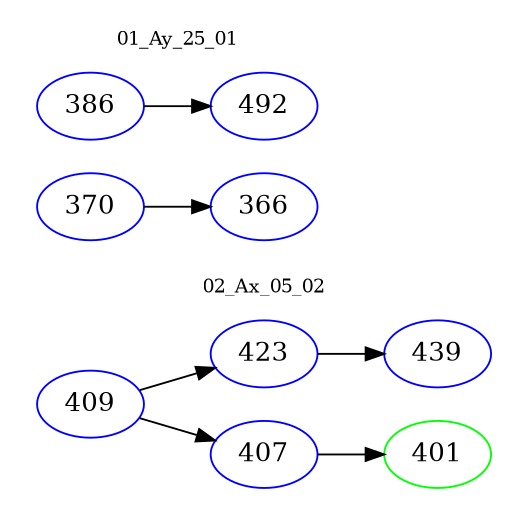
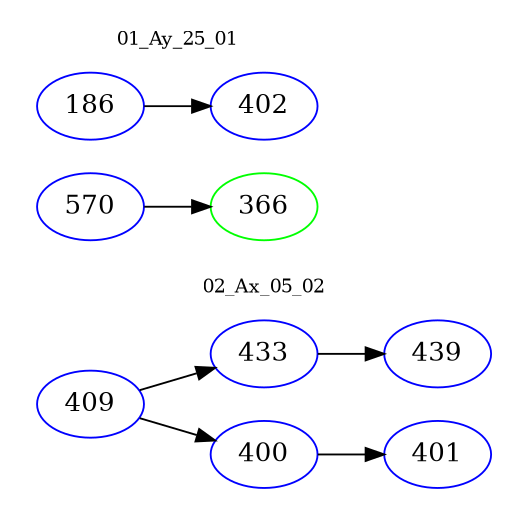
node "386": label "386" -> "186"
node "492": label "492" -> "402"
node "370": label "370" -> "570"
node "366": color blue -> green
node "423": label "423" -> "433"
node "407": label "407" -> "400"
node "401": color green -> blue
